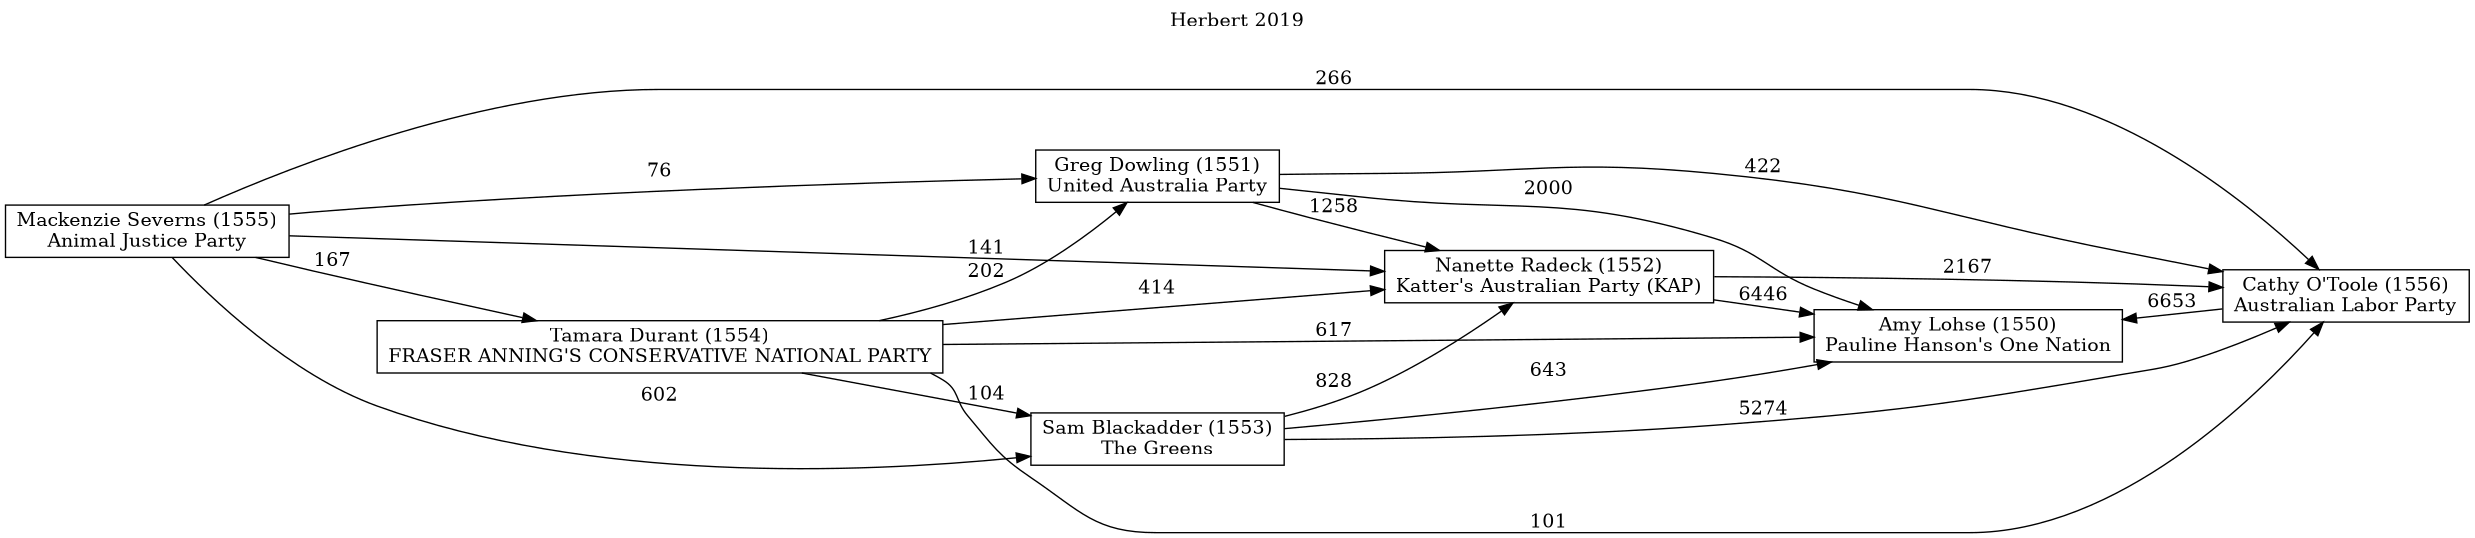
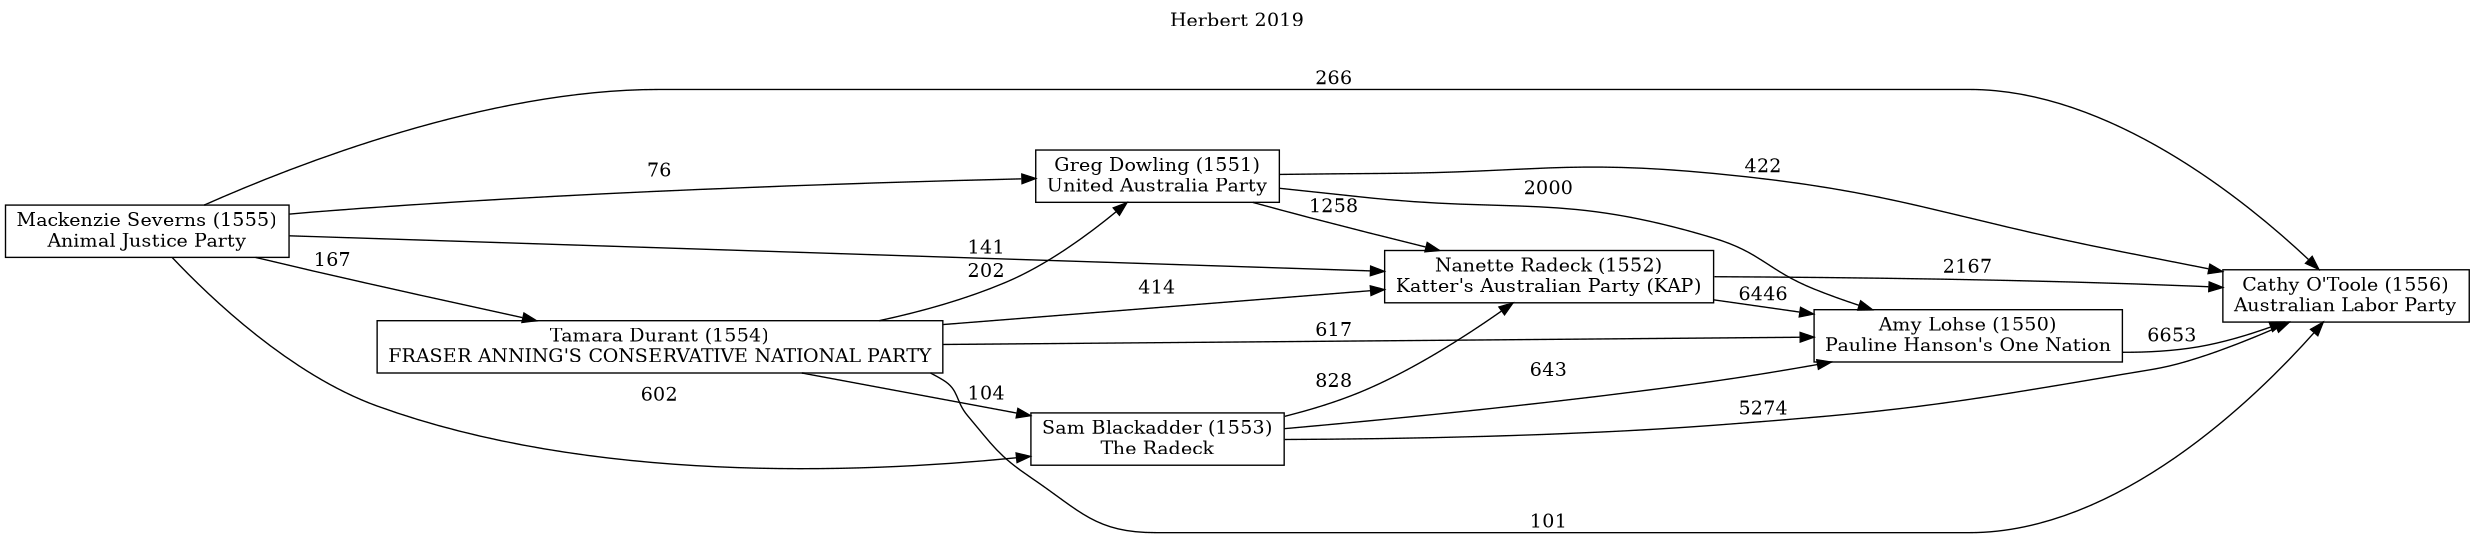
edge "Cathy O'Toole (1556) Australian Labor Party" -> "Amy Lohse (1550) Pauline Hanson's One Nation": reversed
node "Sam Blackadder (1553) The Greens": label "Sam Blackadder (1553) The Greens" -> "Sam Blackadder (1553) The Radeck"
